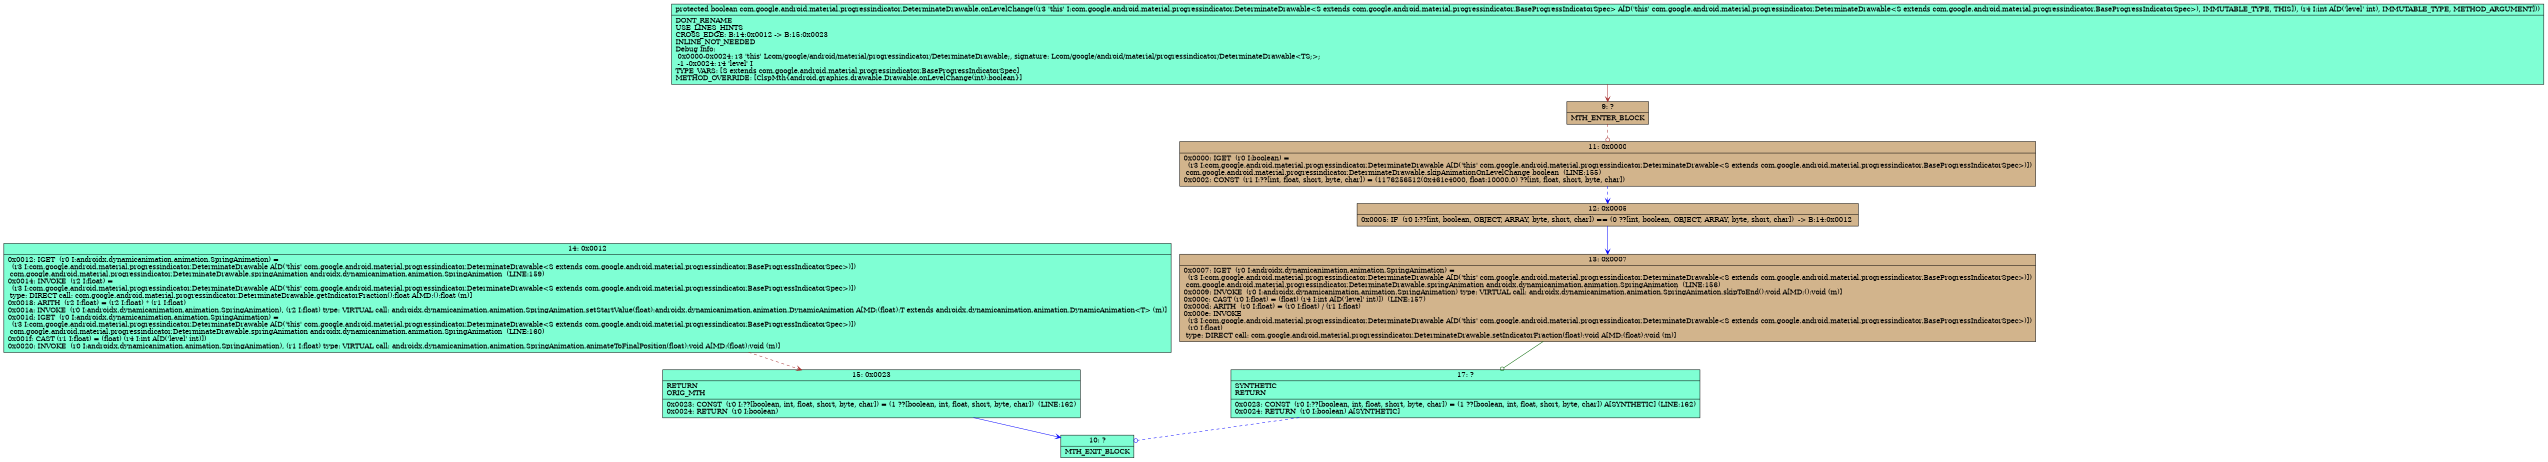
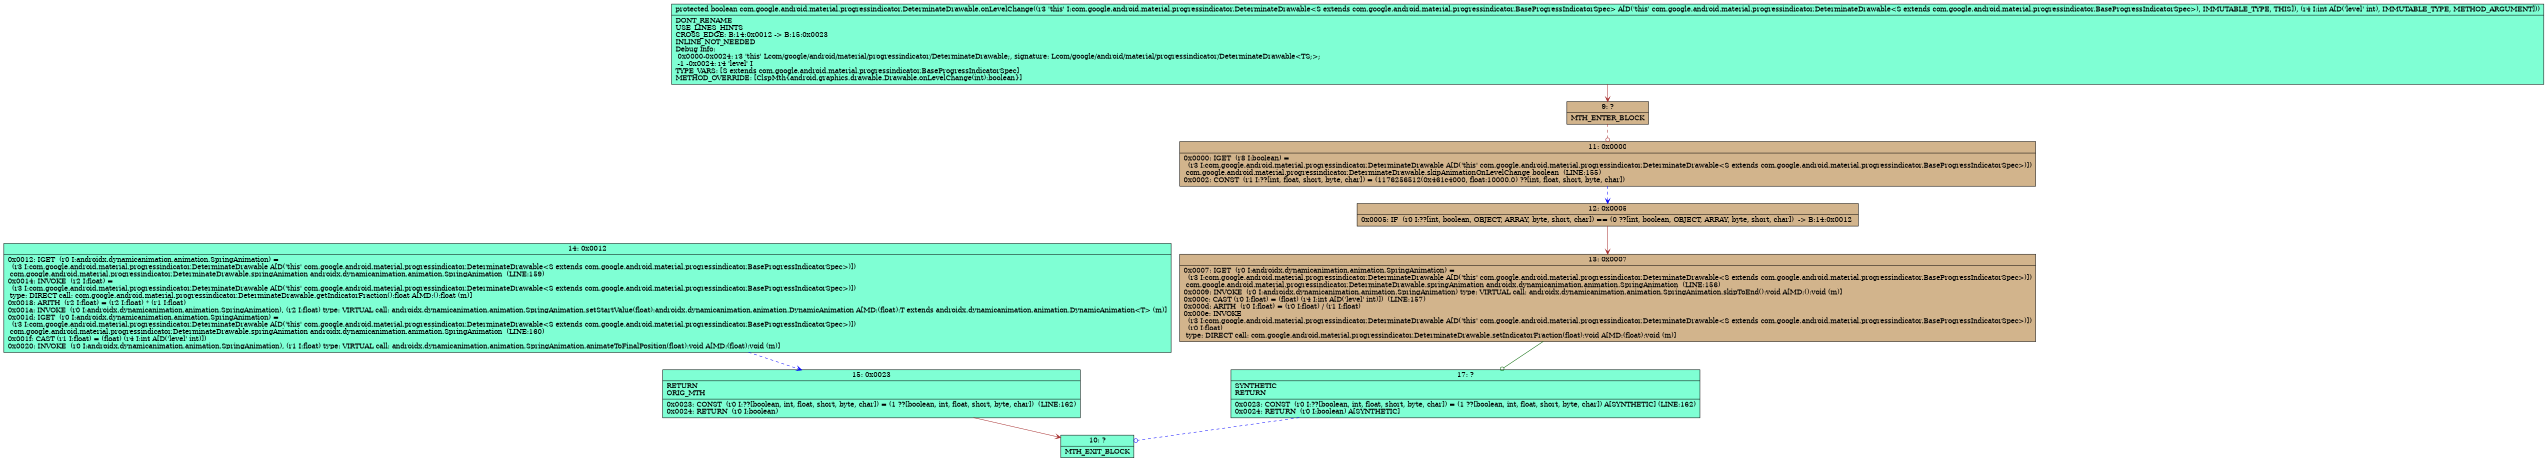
node "11: 0x0000": text "0x0000: IGET  (r0 I:boolean) =" -> "0x0000: IGET  (r8 I:boolean) ="
edge "12: 0x0005" -> "13: 0x0007": color blue -> brown
edge "14: 0x0012" -> "15: 0x0023": color brown -> blue
edge "15: 0x0023" -> "10: ?": color blue -> brown
